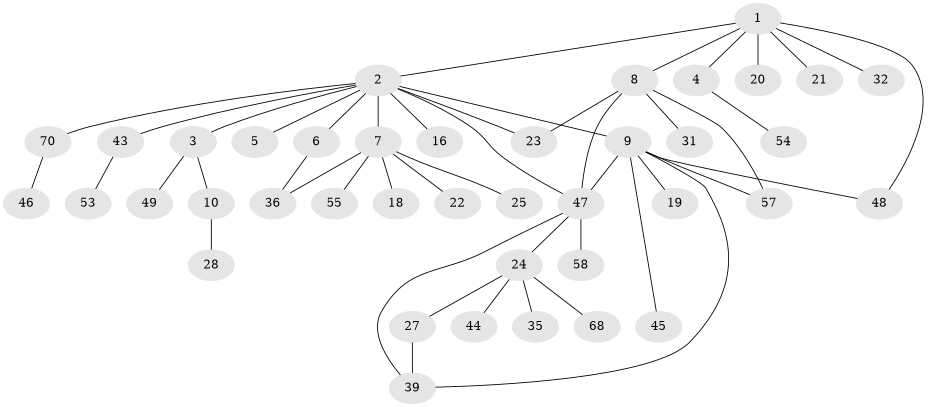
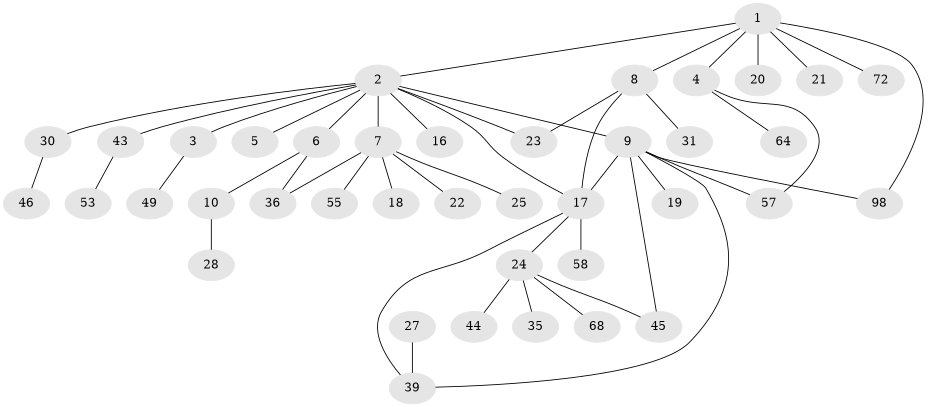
node "32": label "32" -> "72"
edge "8" -- "57": now "4" -- "57"
node "70": label "70" -> "30"
node "54": label "54" -> "64"
edge "3" -- "10": now "6" -- "10"
node "47": label "47" -> "17"
node "48": label "48" -> "98"
edge "24" -- "27": now "24" -- "45"
